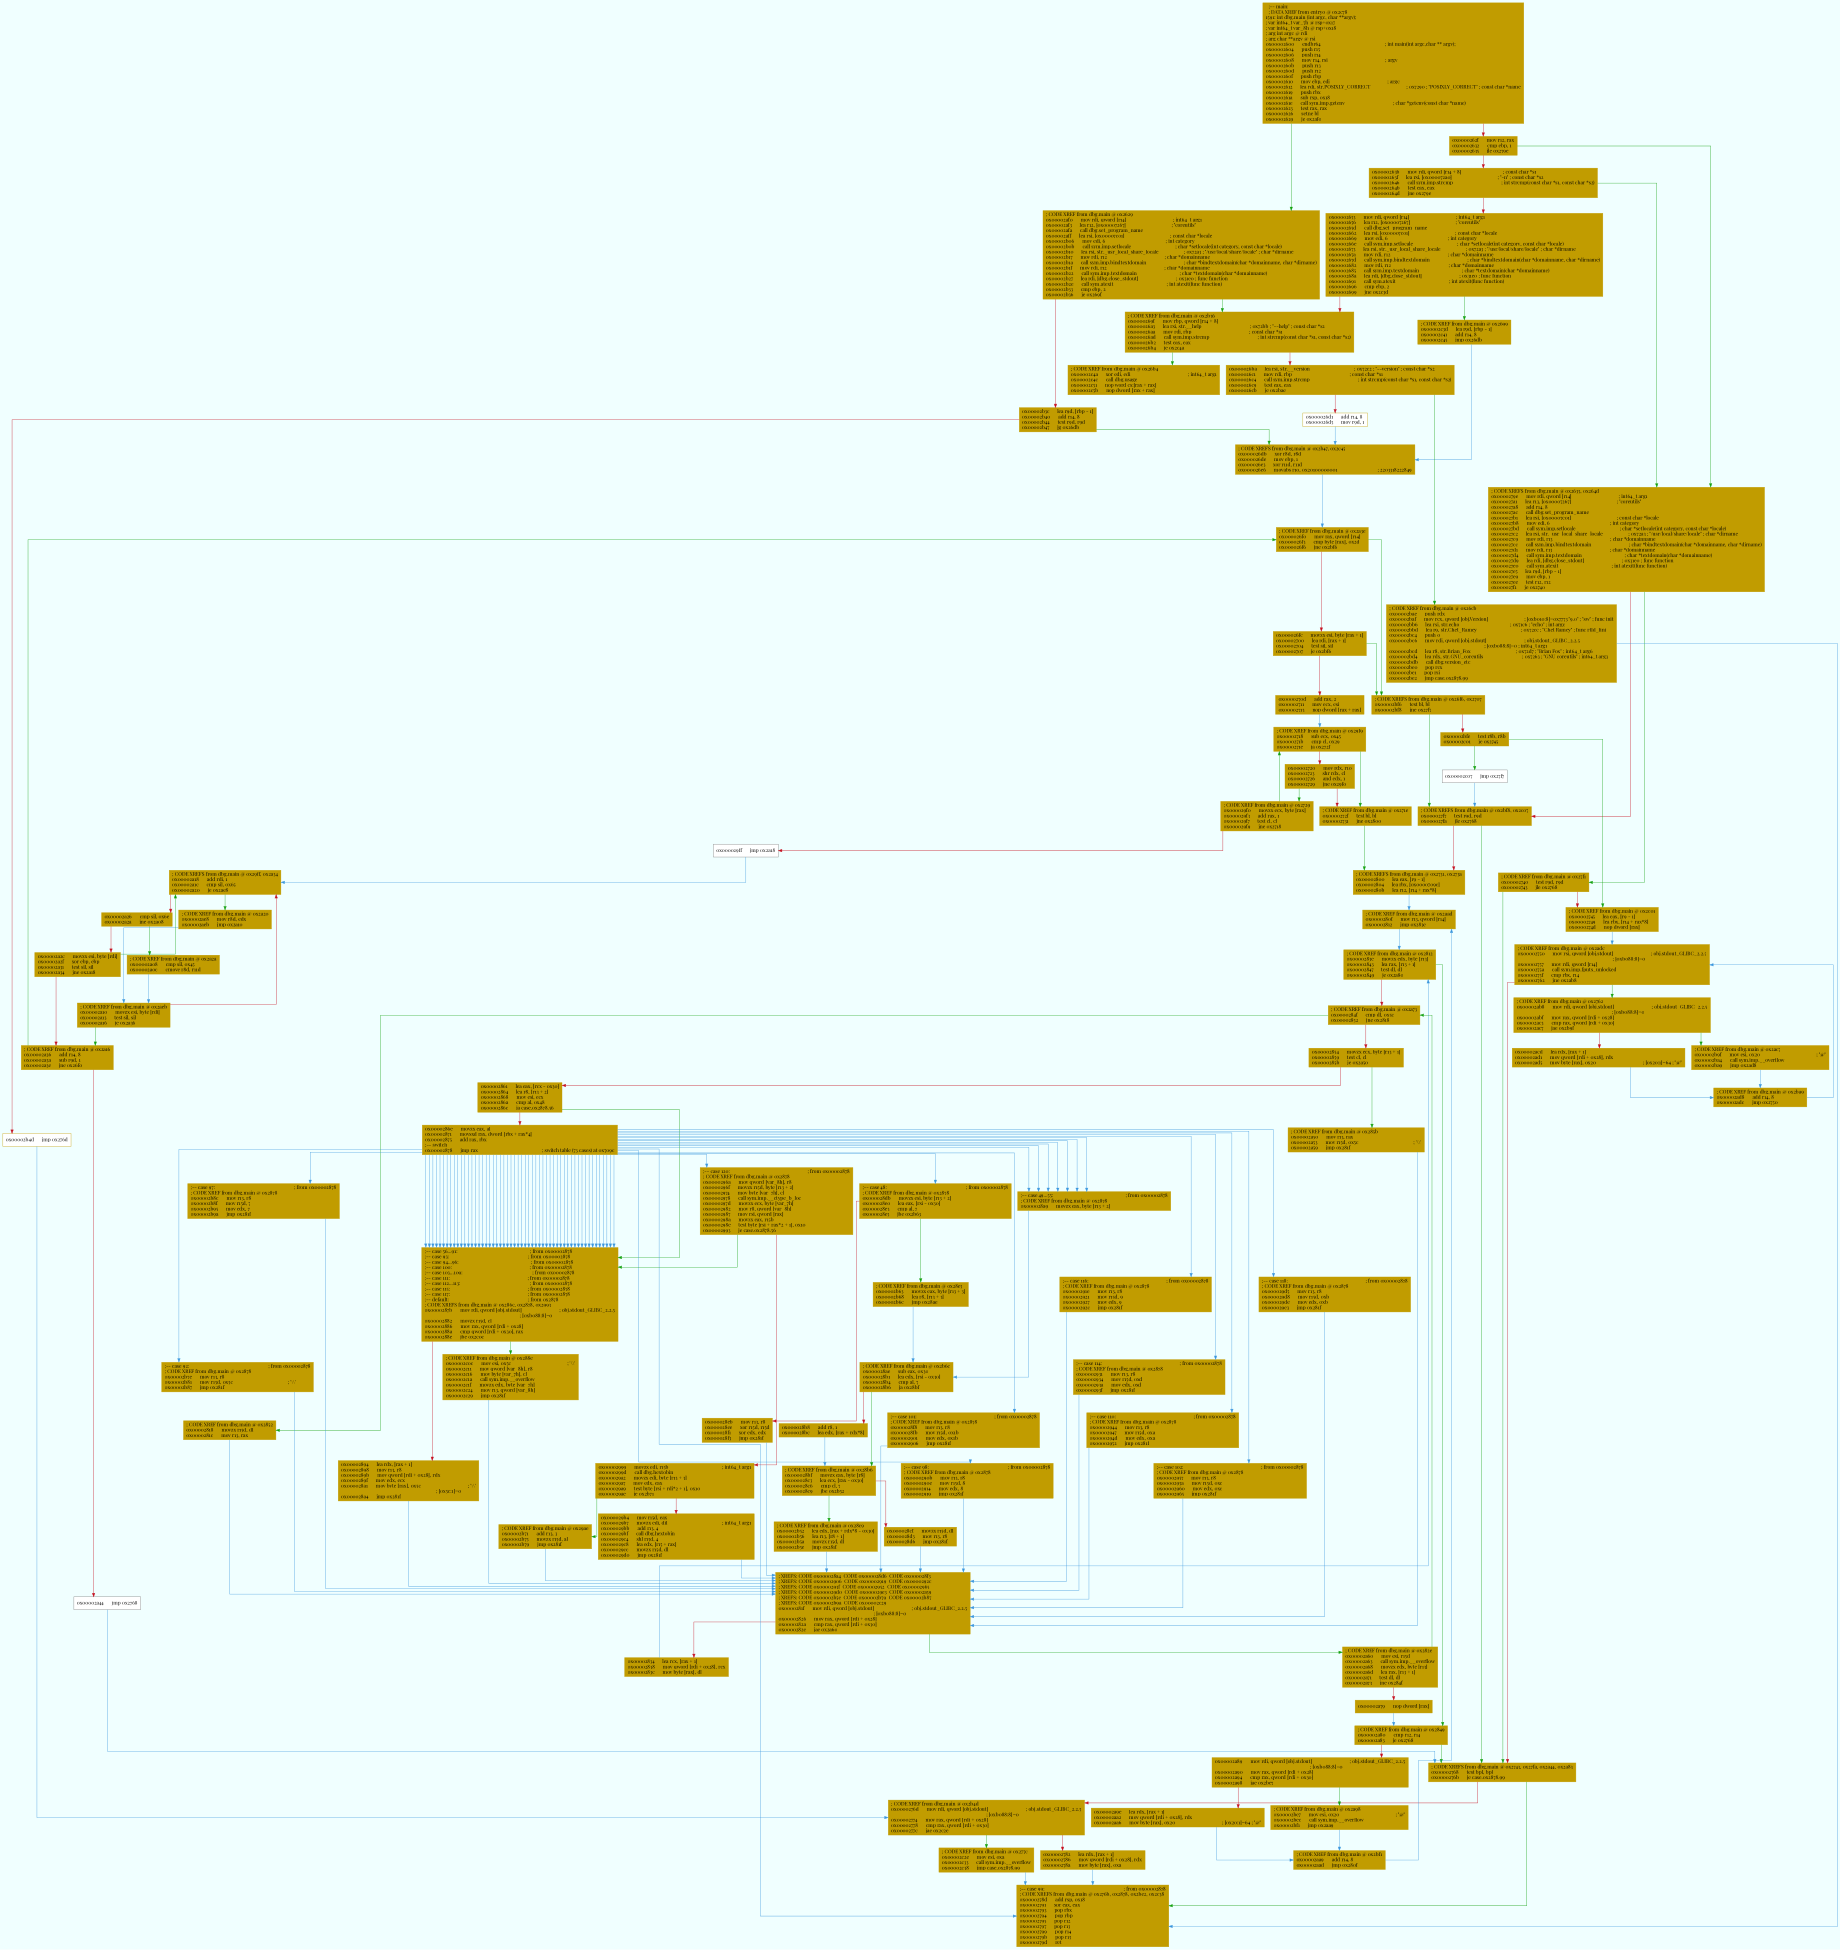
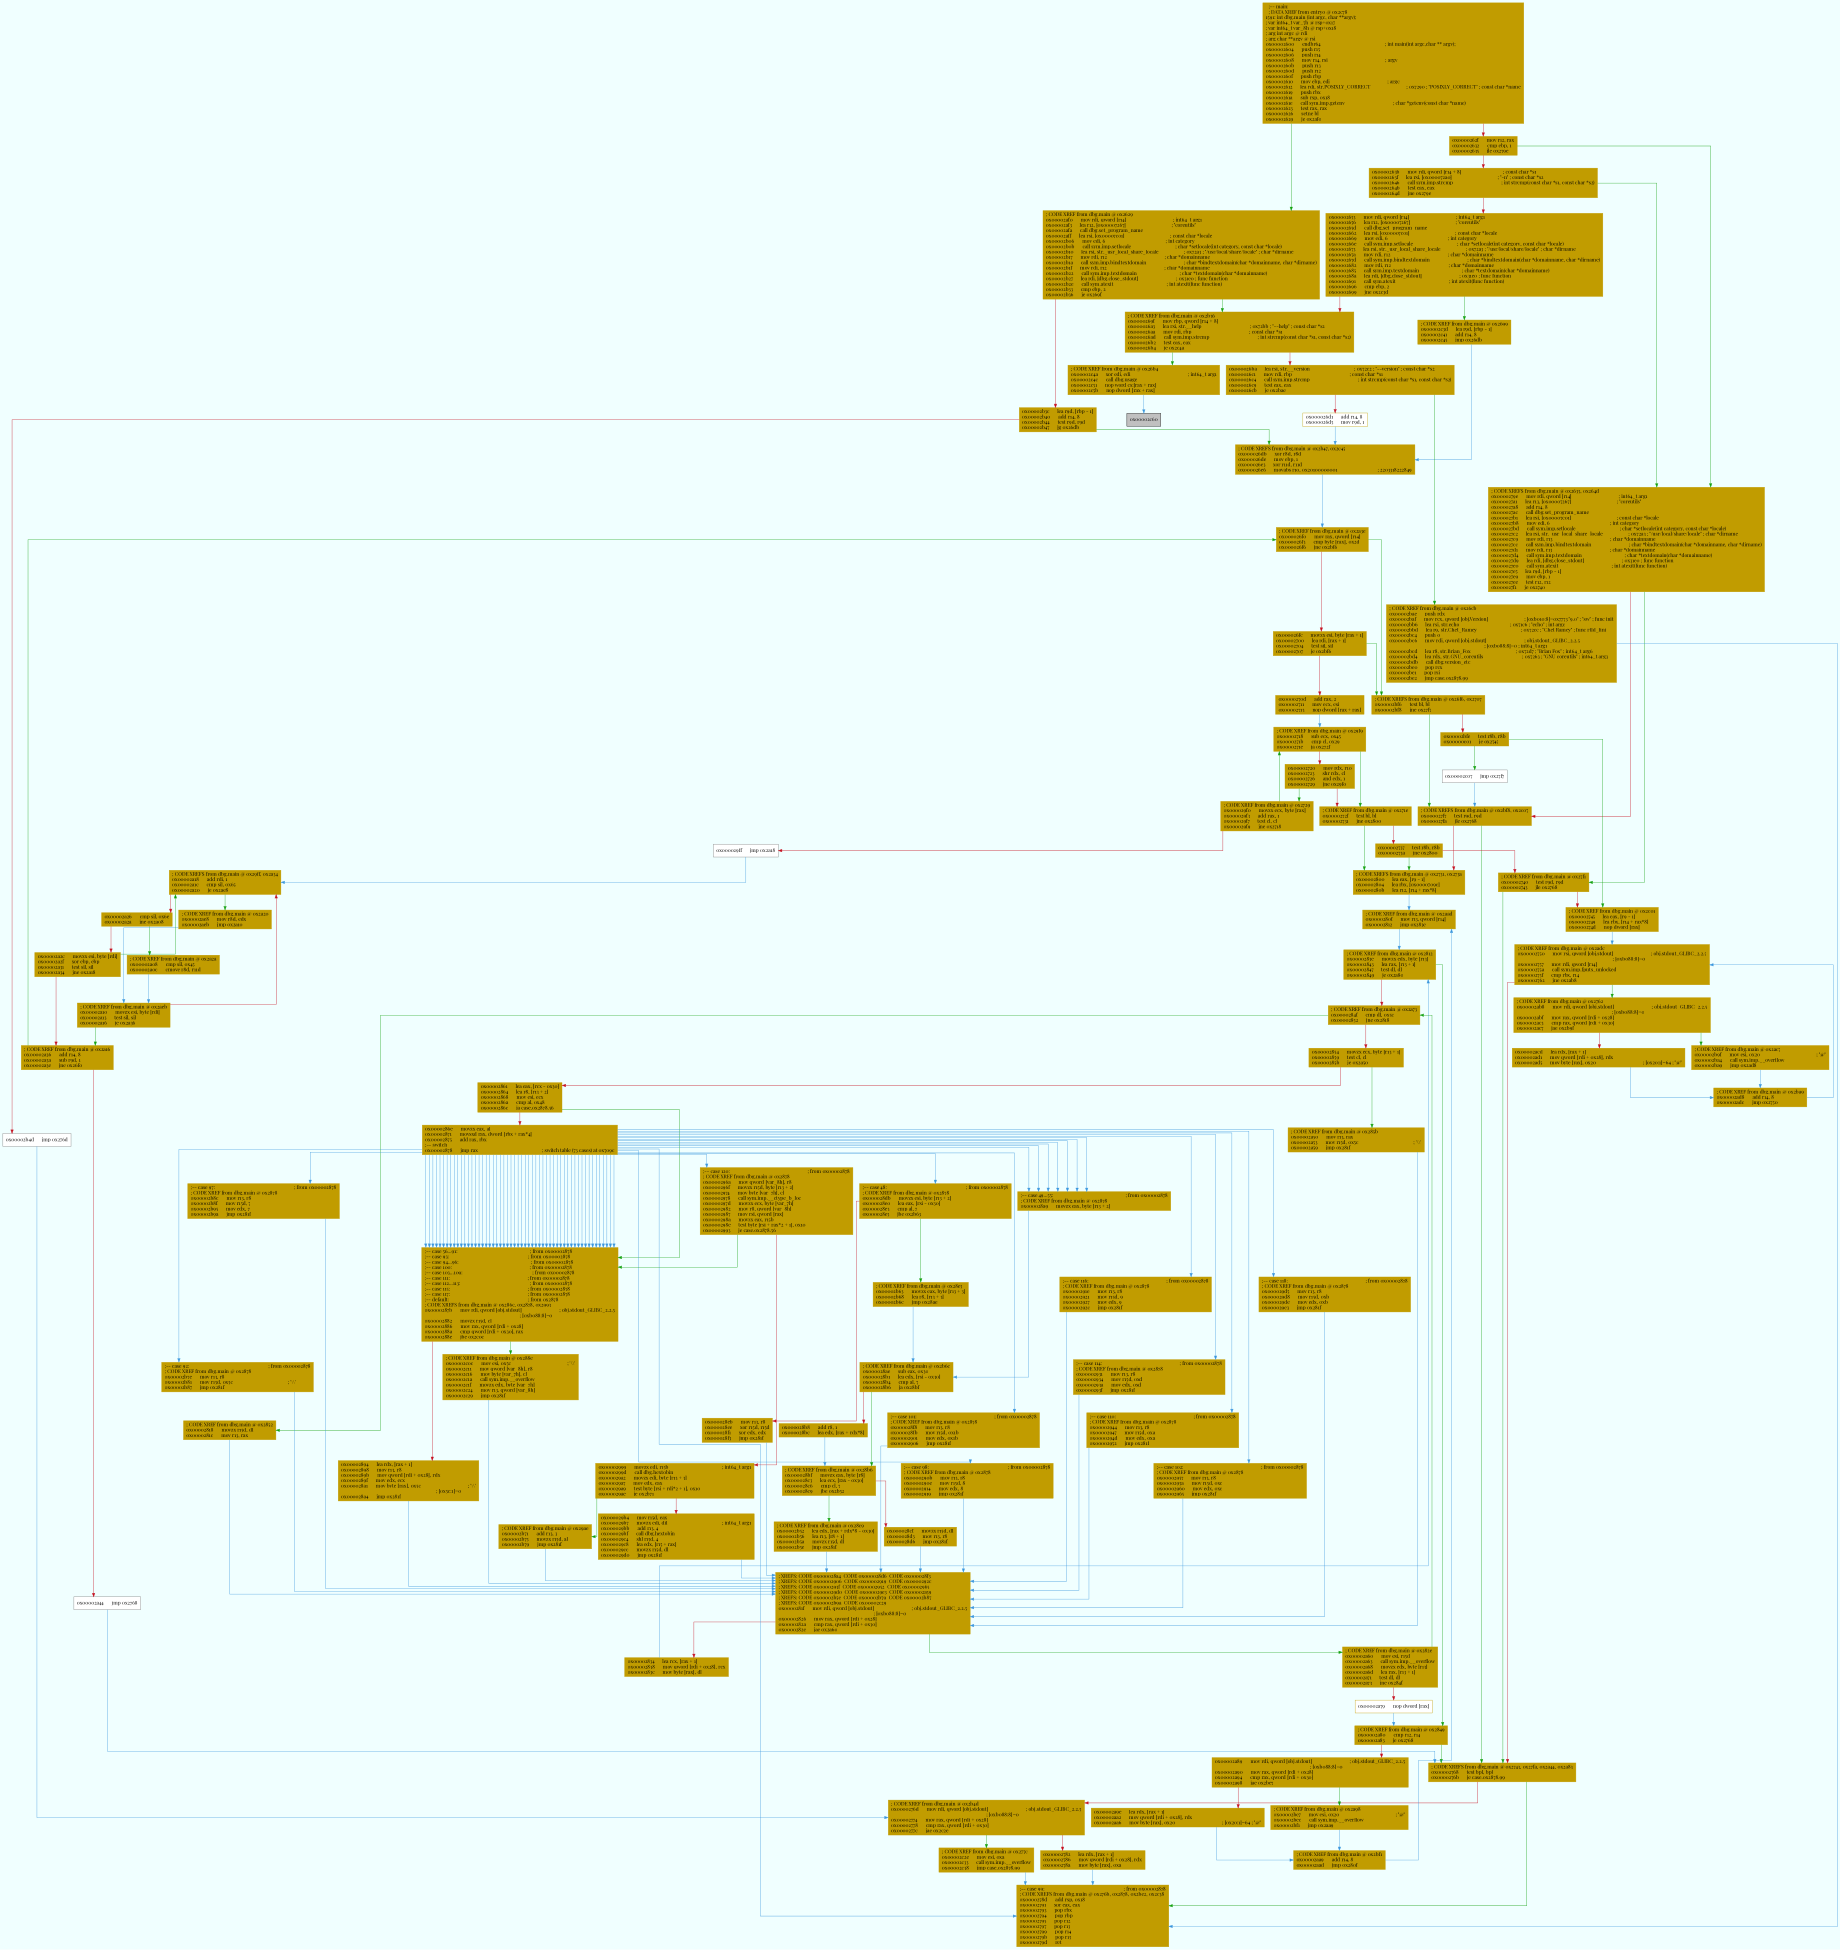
node "0x00002c60": added
node "0x00002bfe      test r8b, r8b 0x00002c01      je 0x2745": label "0x00002bfe      test r8b, r8b 0x00002c01      je 0x2745" -> "0x00002bfe      test r8b, r8b 0x00000c01      je 0x2745"
node "0x00002737      test r8b, r8b 0x0000273a      jne 0x2800": added
node "0x00002b4d      jmp 0x276d": color #c19c00 -> #767676
node "0x00002a79      nop dword [rax]": fillcolor #c19c00 -> white
